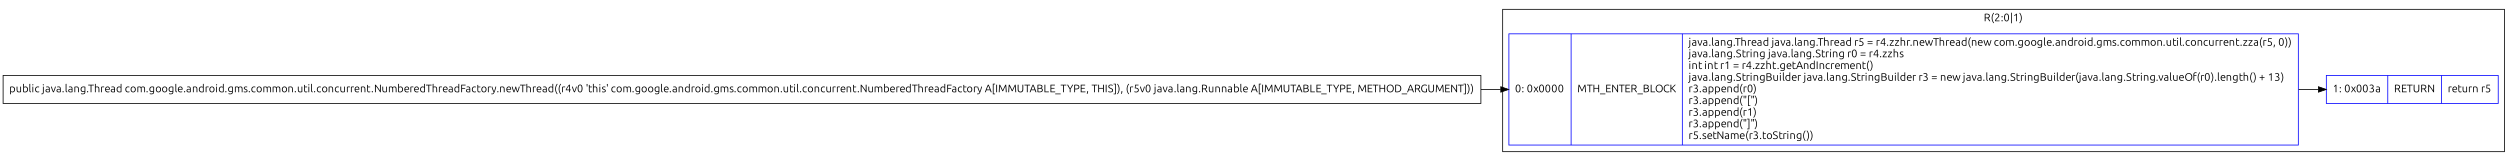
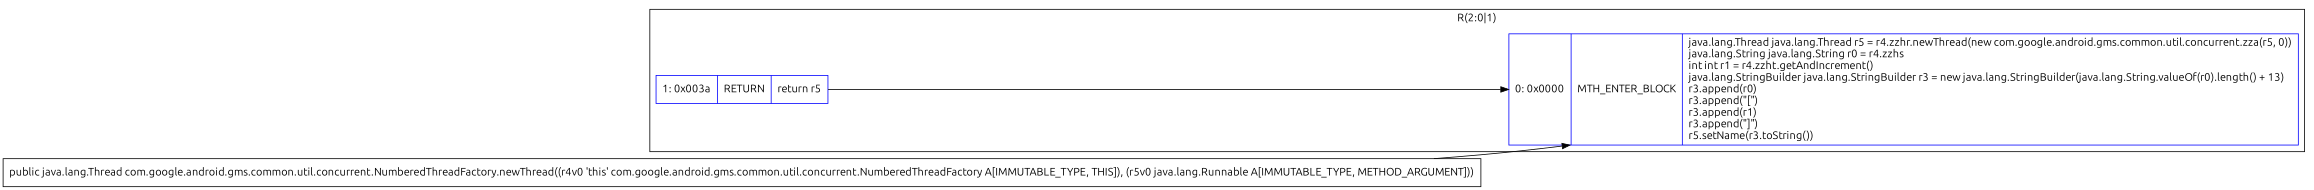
edge "0: 0x0000" -> "1: 0x003a": reversed
